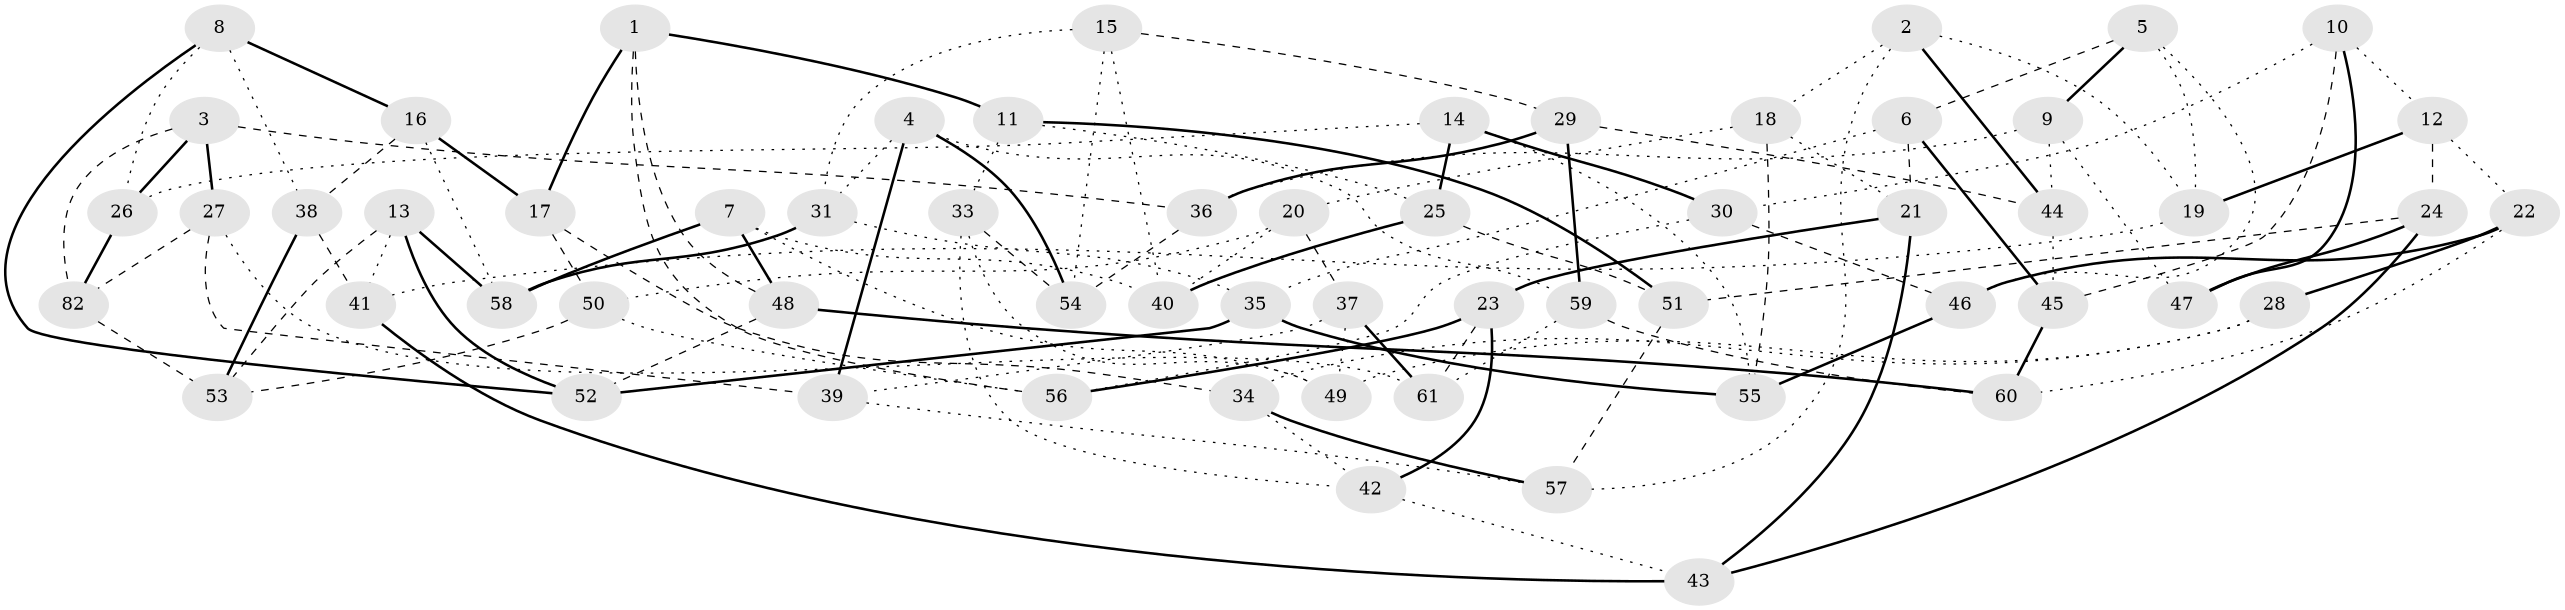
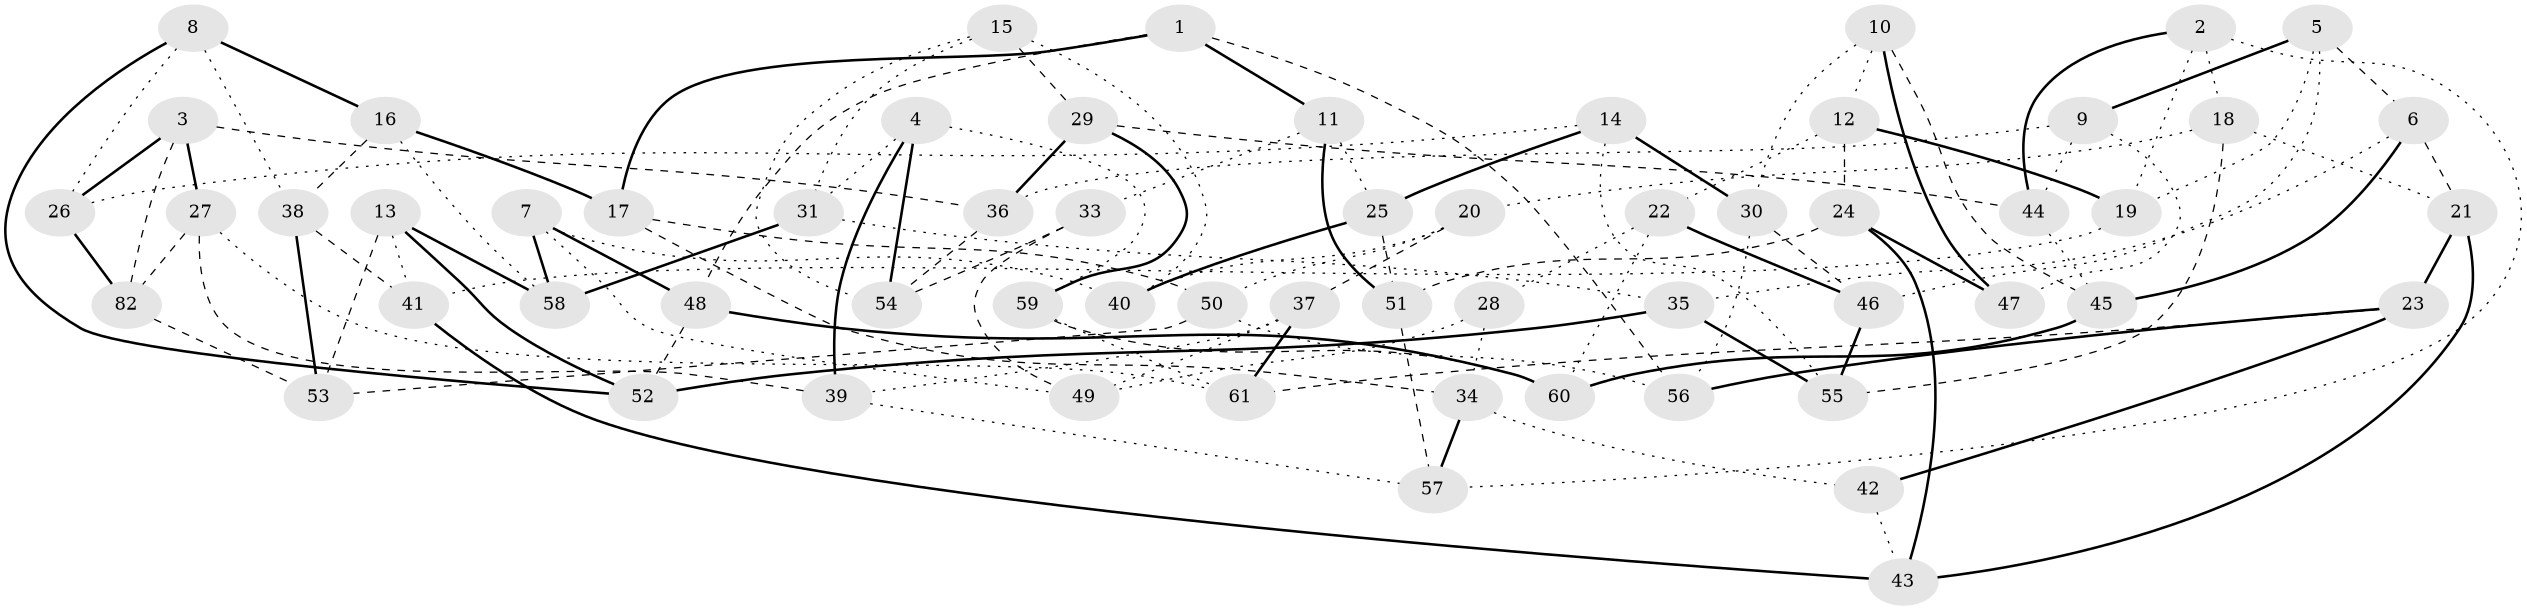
edge "22" -- "28": style bold -> dotted
edge "33" -- "49": style dotted -> dashed
edge "33" -- "42": removed
